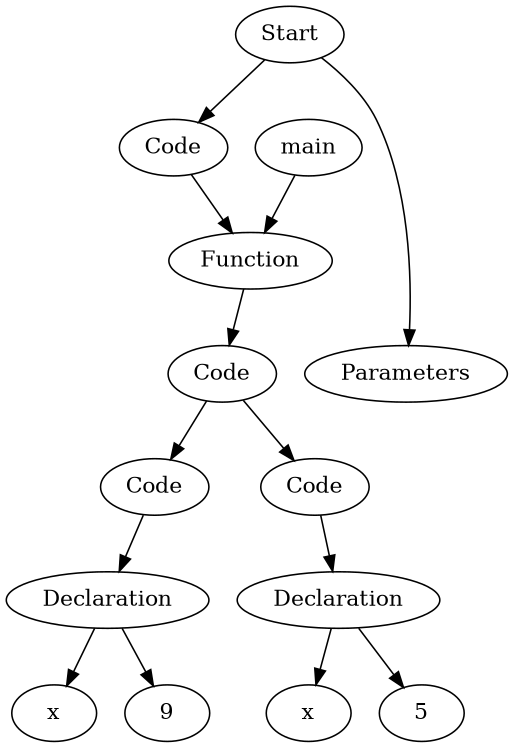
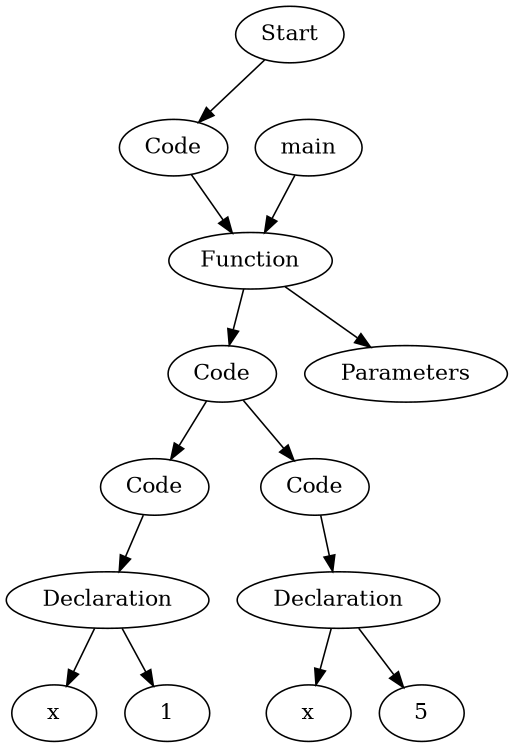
edge "Start" -> "Parameters": now "Function" -> "Parameters"
node "9": label "9" -> "1"
